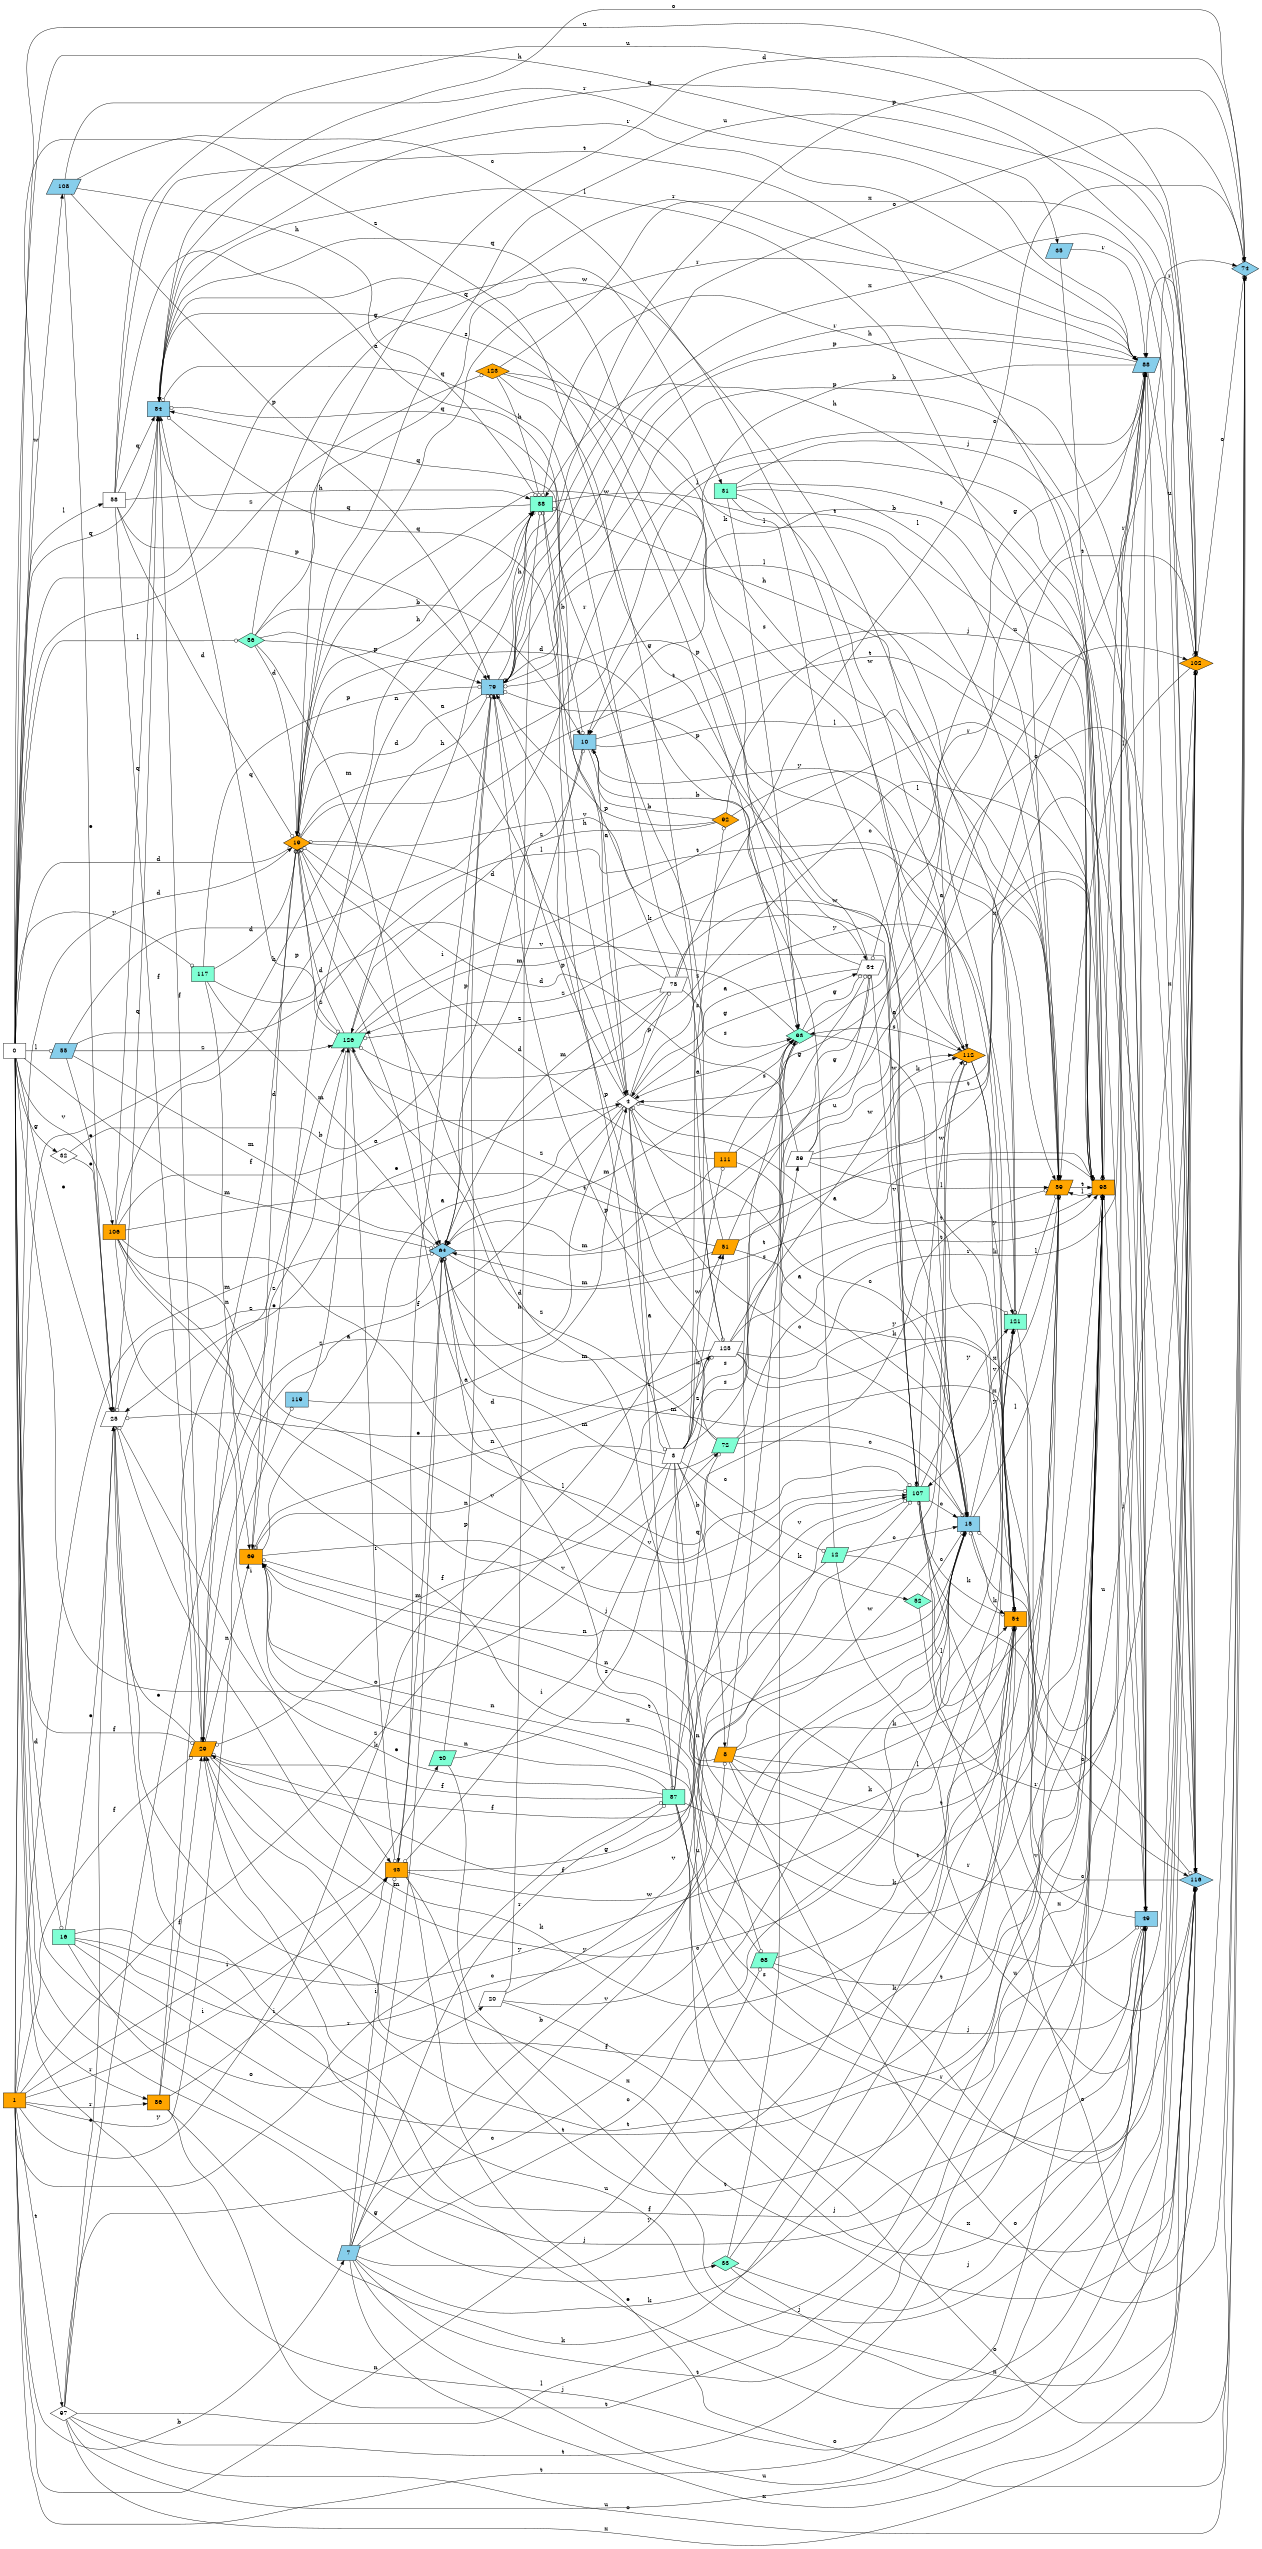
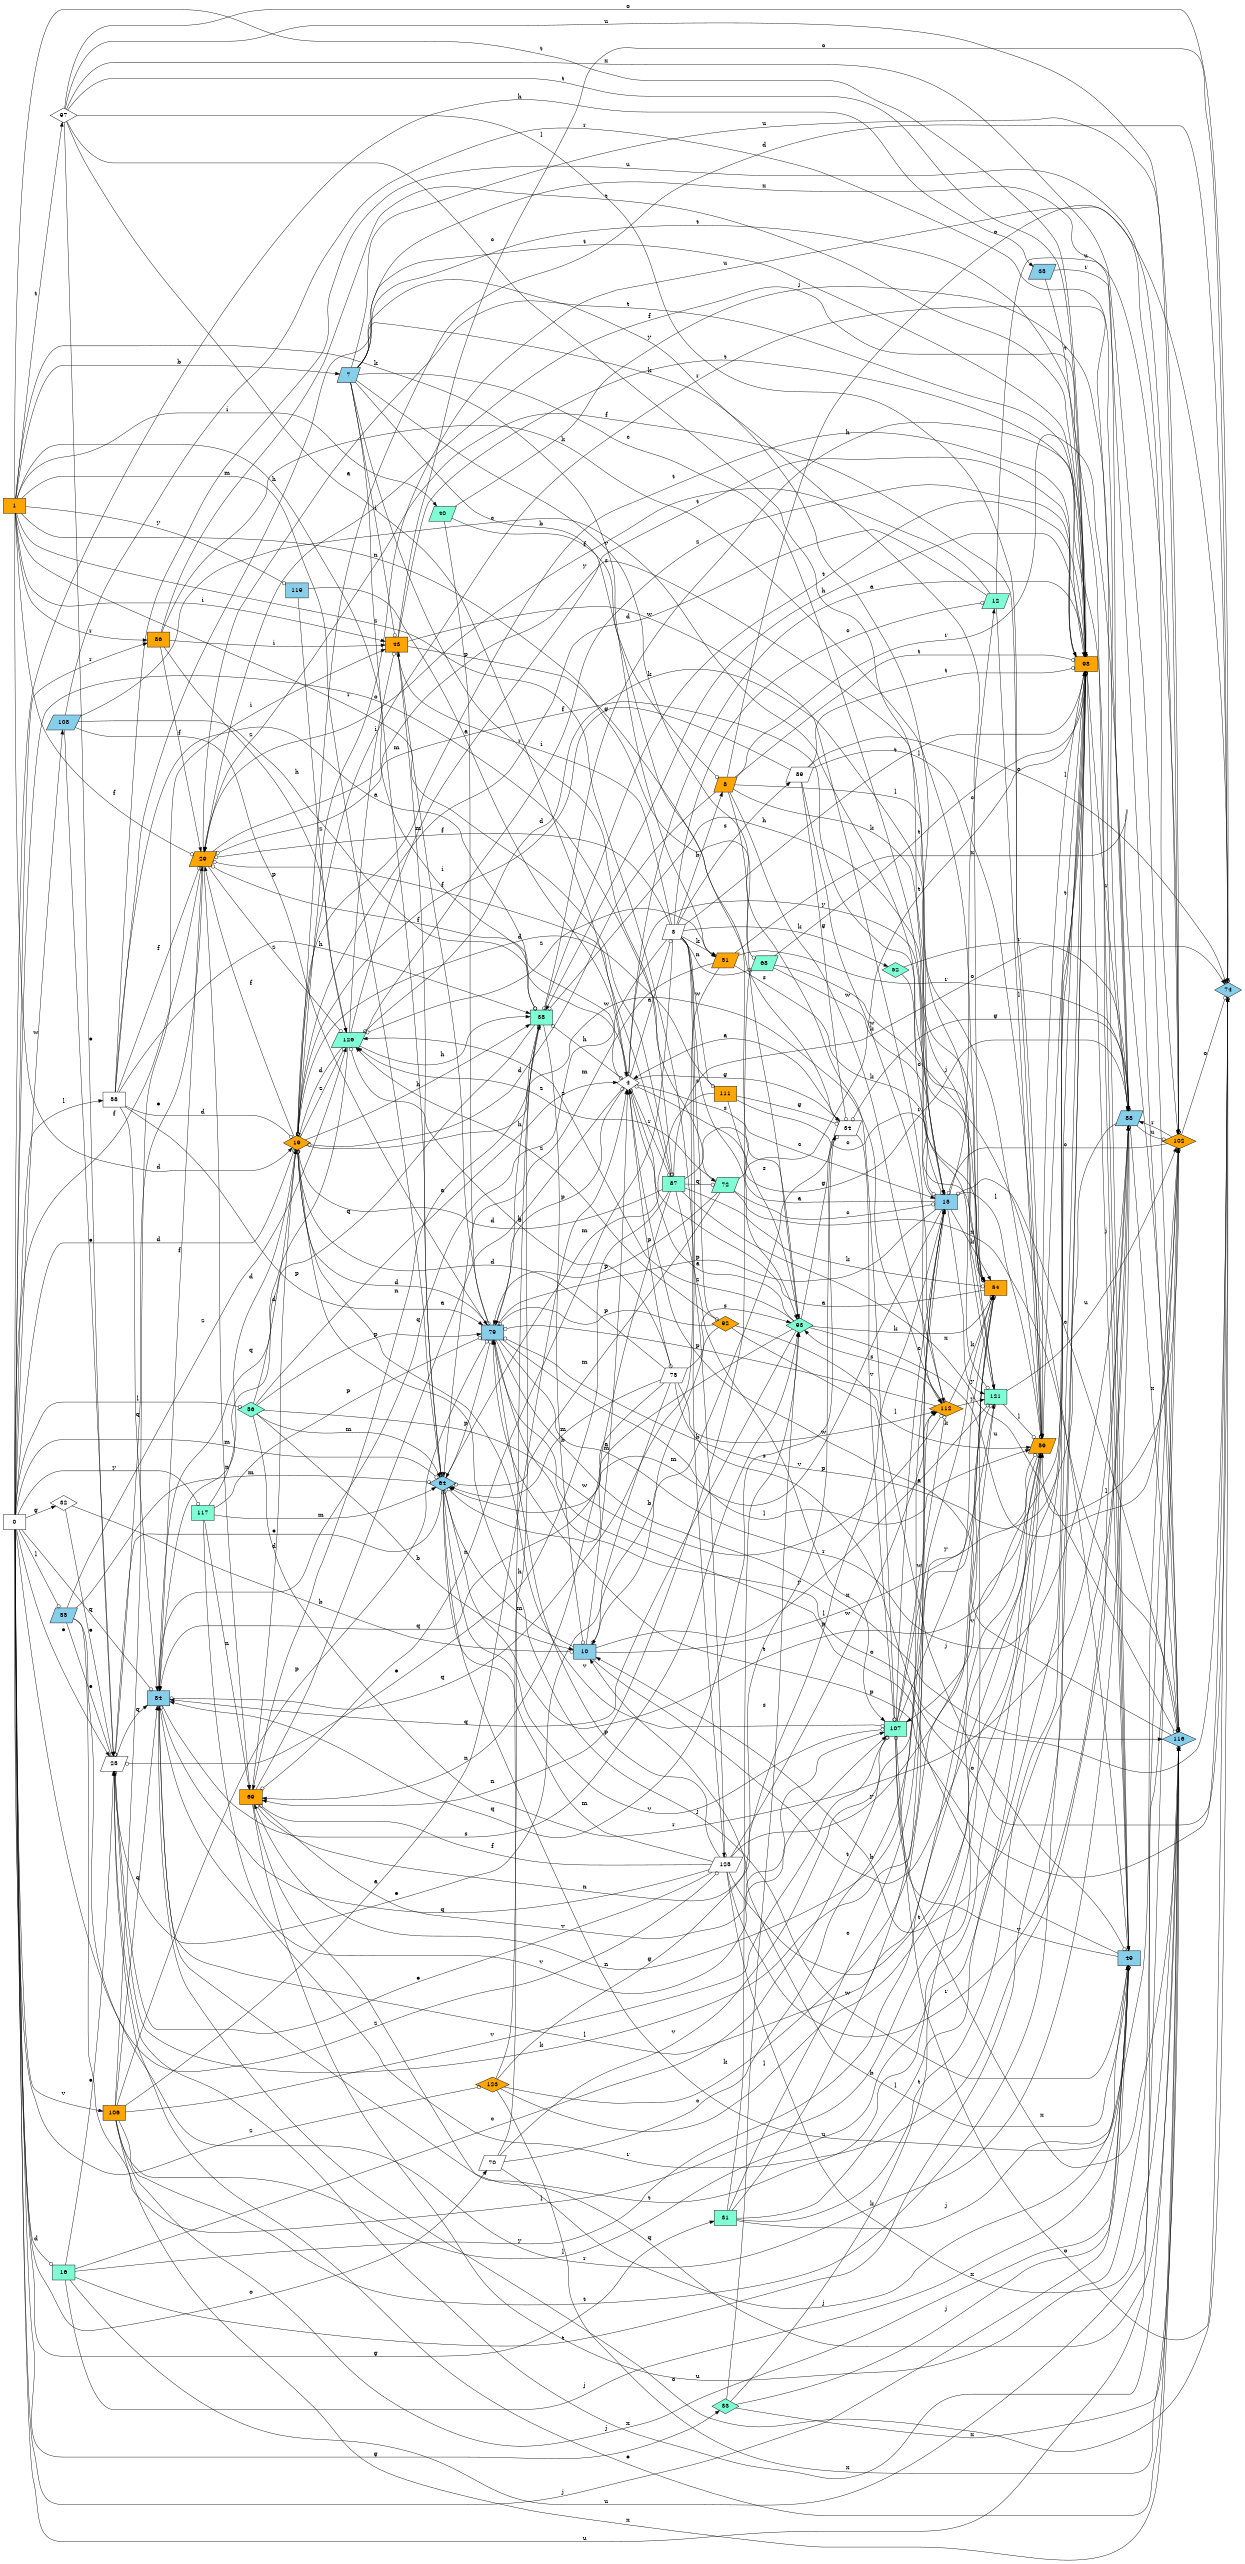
edge "125" -> "69": label "n" -> "f"
edge "12" -> "15": reversed
node "20": label "20" -> "70"
